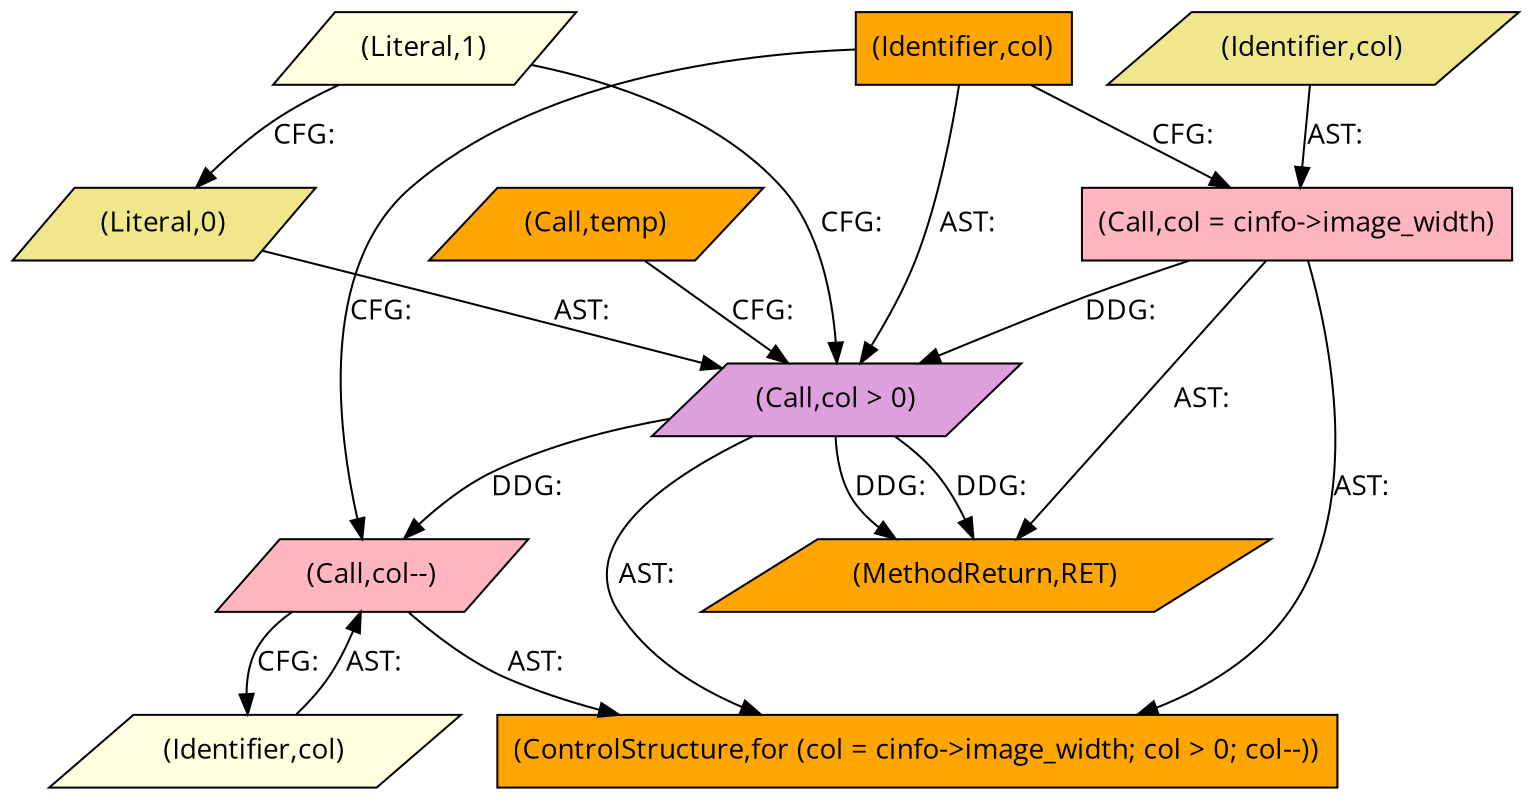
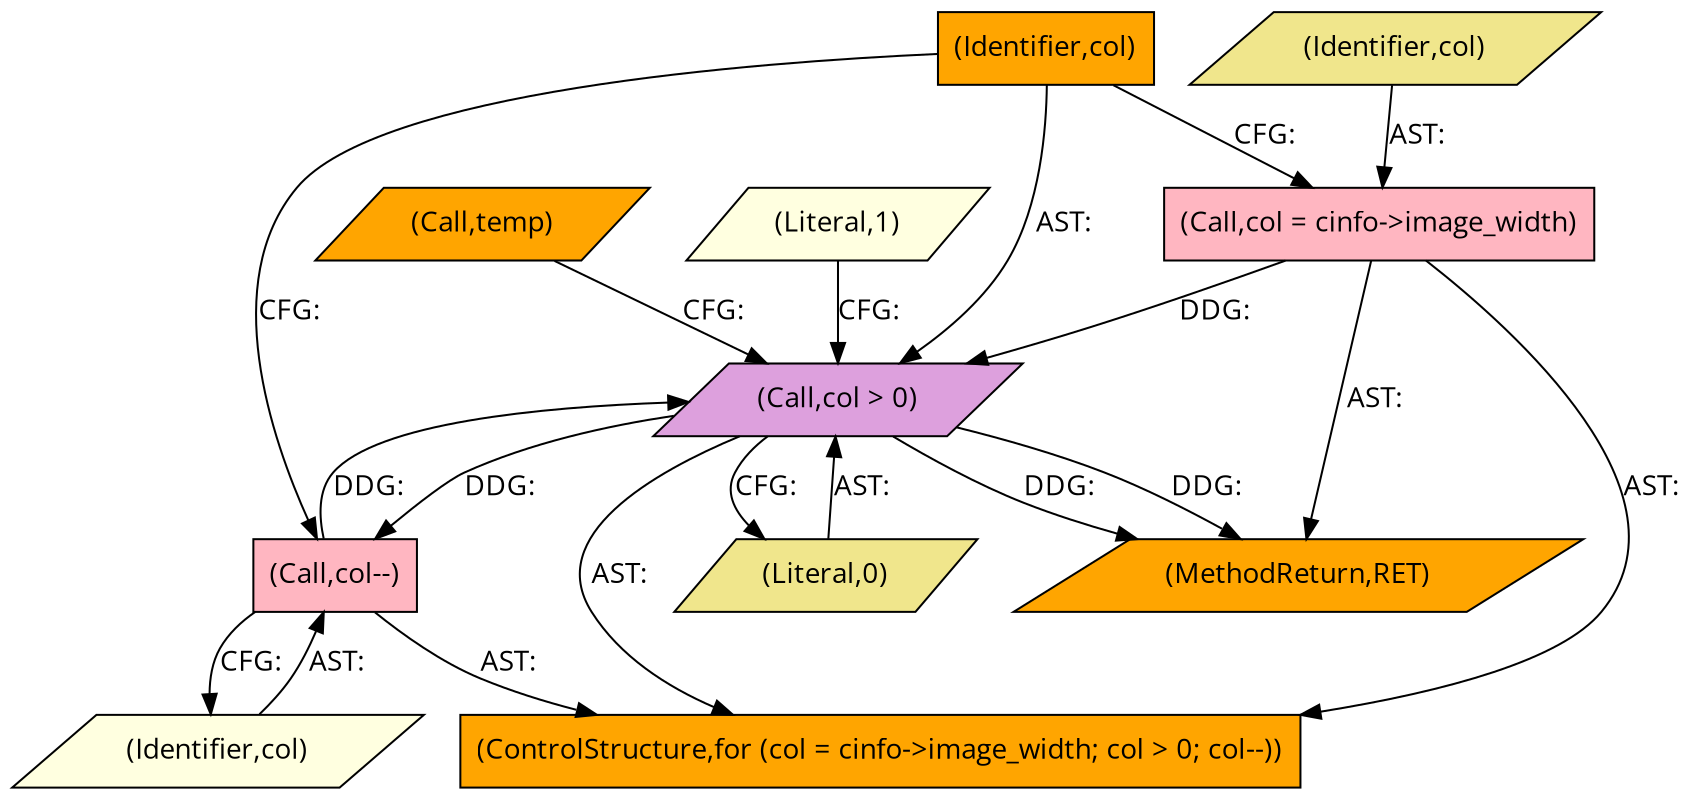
edge "(Literal,1)" -> "(Literal,0)": now "(Call,col > 0)" -> "(Literal,0)"
edge "(Call,col--)" -> "(Call,col > 0)": added, label "DDG:"
node "(Call,col--)": shape parallelogram -> box
